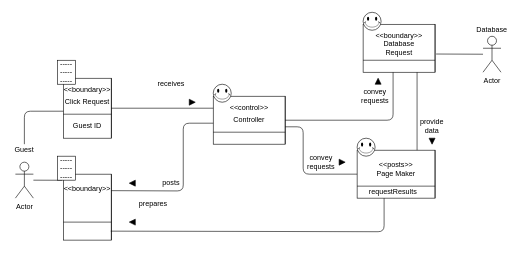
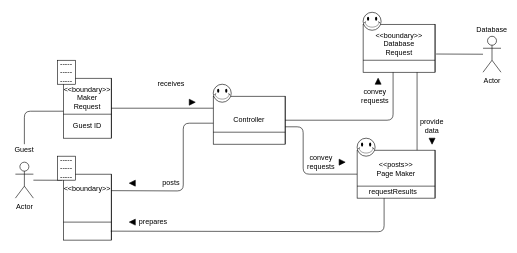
node "Click Request": label "Click Request" -> "Maker Request"
node "<<control>>": removed
node "prepares": moved (153, 204) -> (153, 222)
